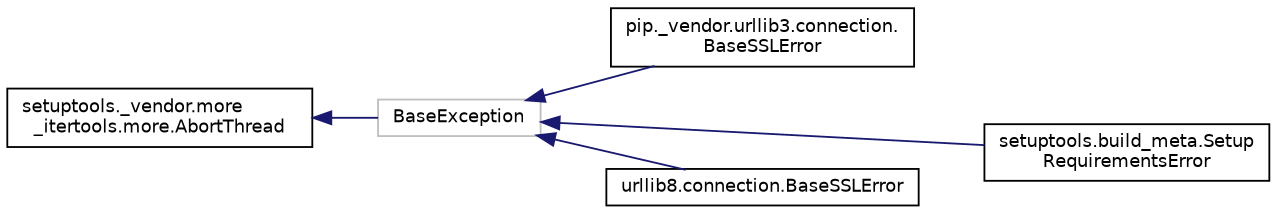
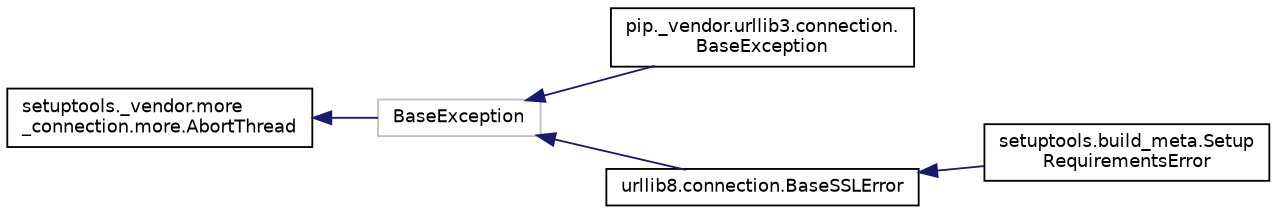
node "pip._vendor.urllib3.connection. BaseSSLError": label "pip._vendor.urllib3.connection. BaseSSLError" -> "pip._vendor.urllib3.connection. BaseException"
node "setuptools._vendor.more _itertools.more.AbortThread": label "setuptools._vendor.more _itertools.more.AbortThread" -> "setuptools._vendor.more _connection.more.AbortThread"
edge "setuptools.build_meta.Setup RequirementsError" -> "BaseException": now "setuptools.build_meta.Setup RequirementsError" -> "urllib8.connection.BaseSSLError"
